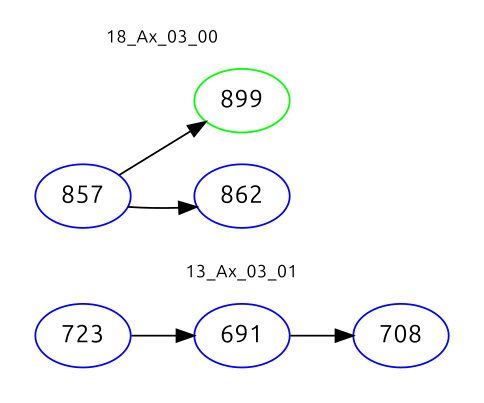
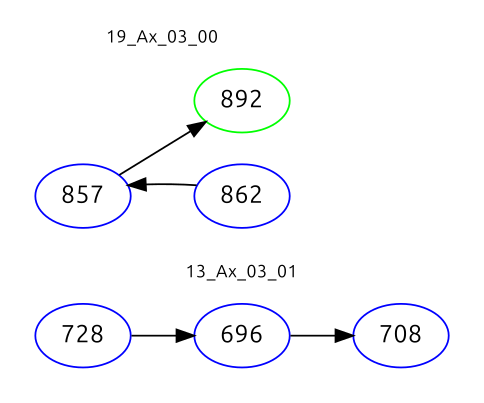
cluster "18_Ax_03_00": label "18_Ax_03_00" -> "19_Ax_03_00"
node "899": label "899" -> "892"
edge "857" -> "862": reversed
node "723": label "723" -> "728"
node "691": label "691" -> "696"
